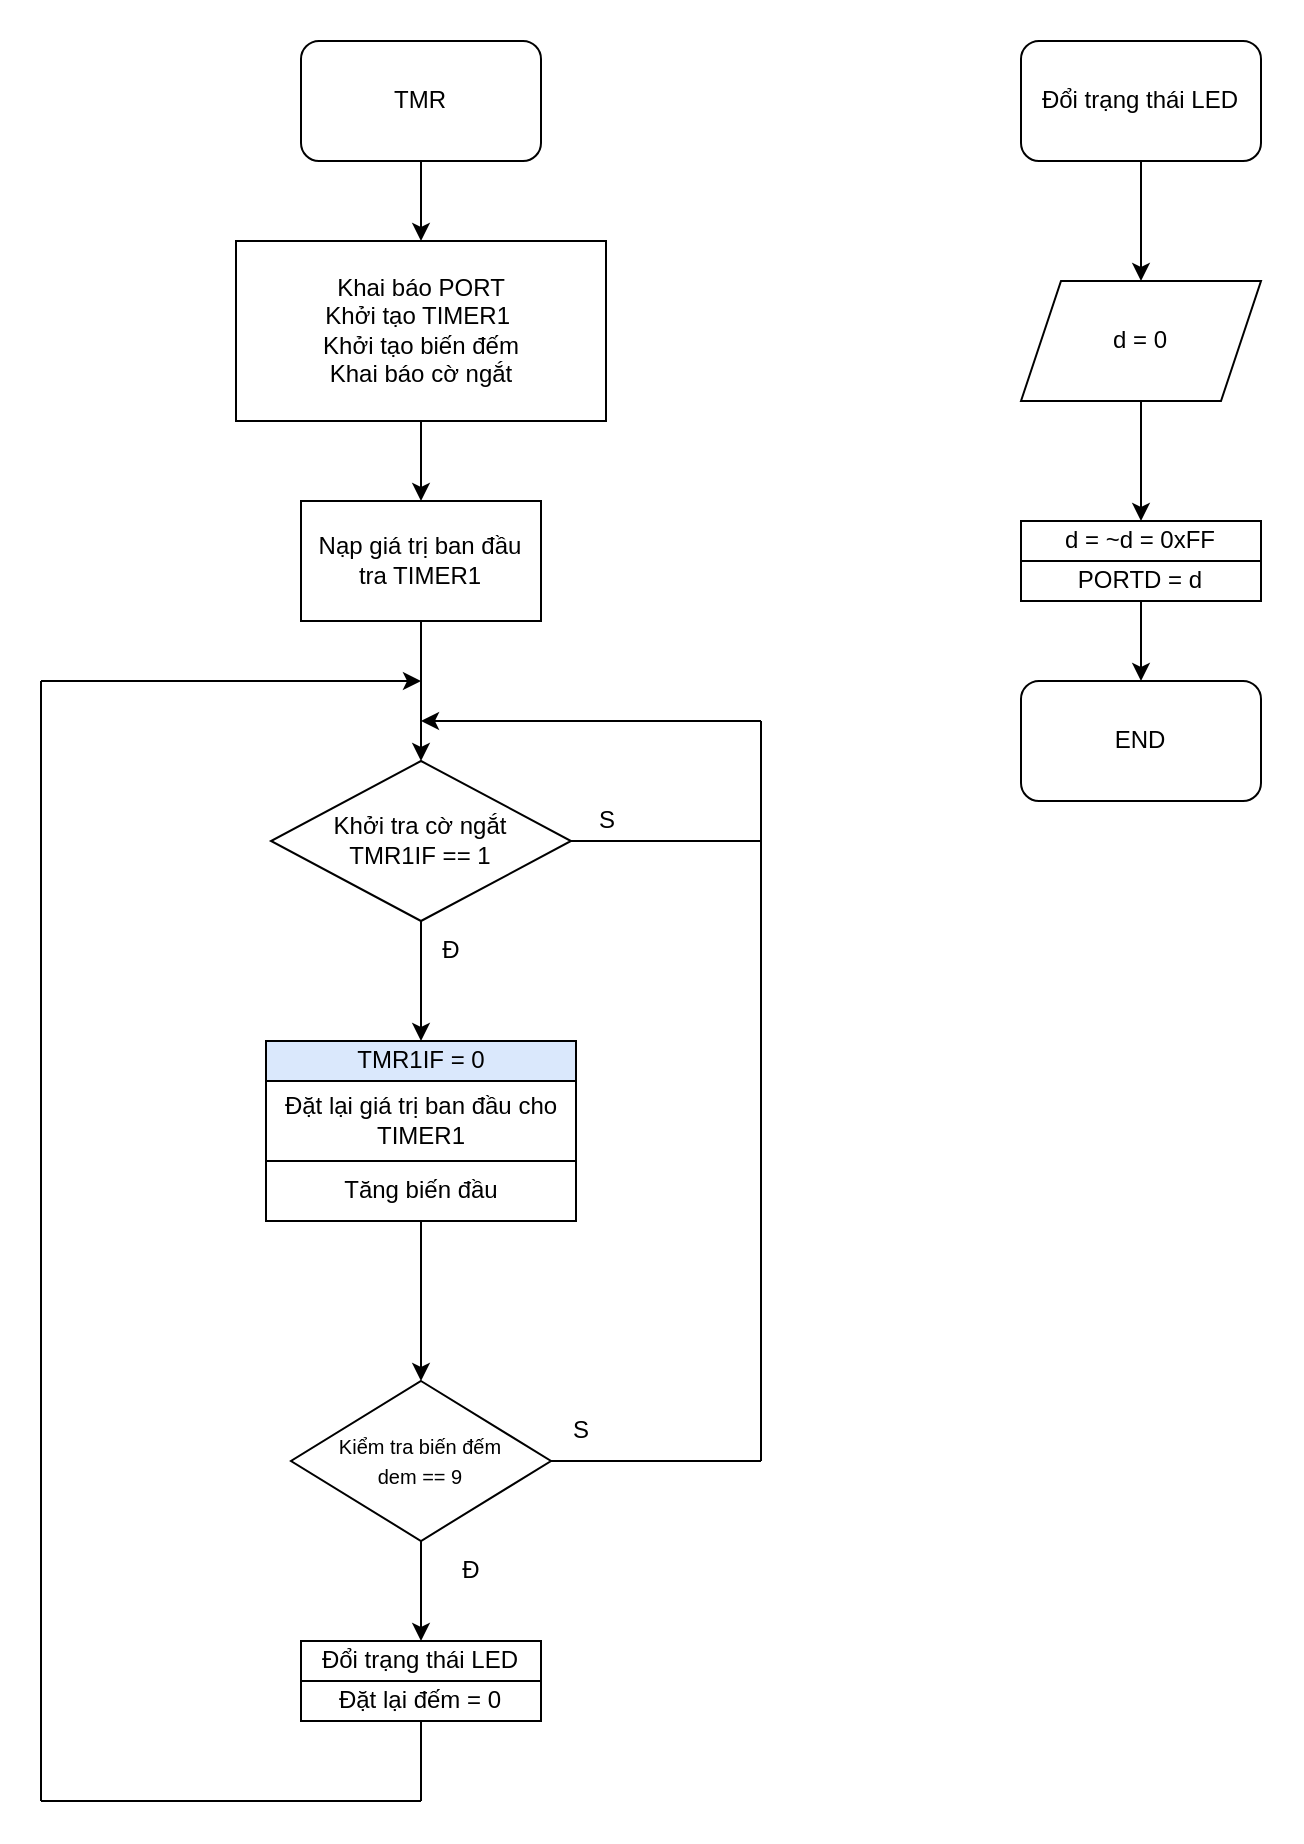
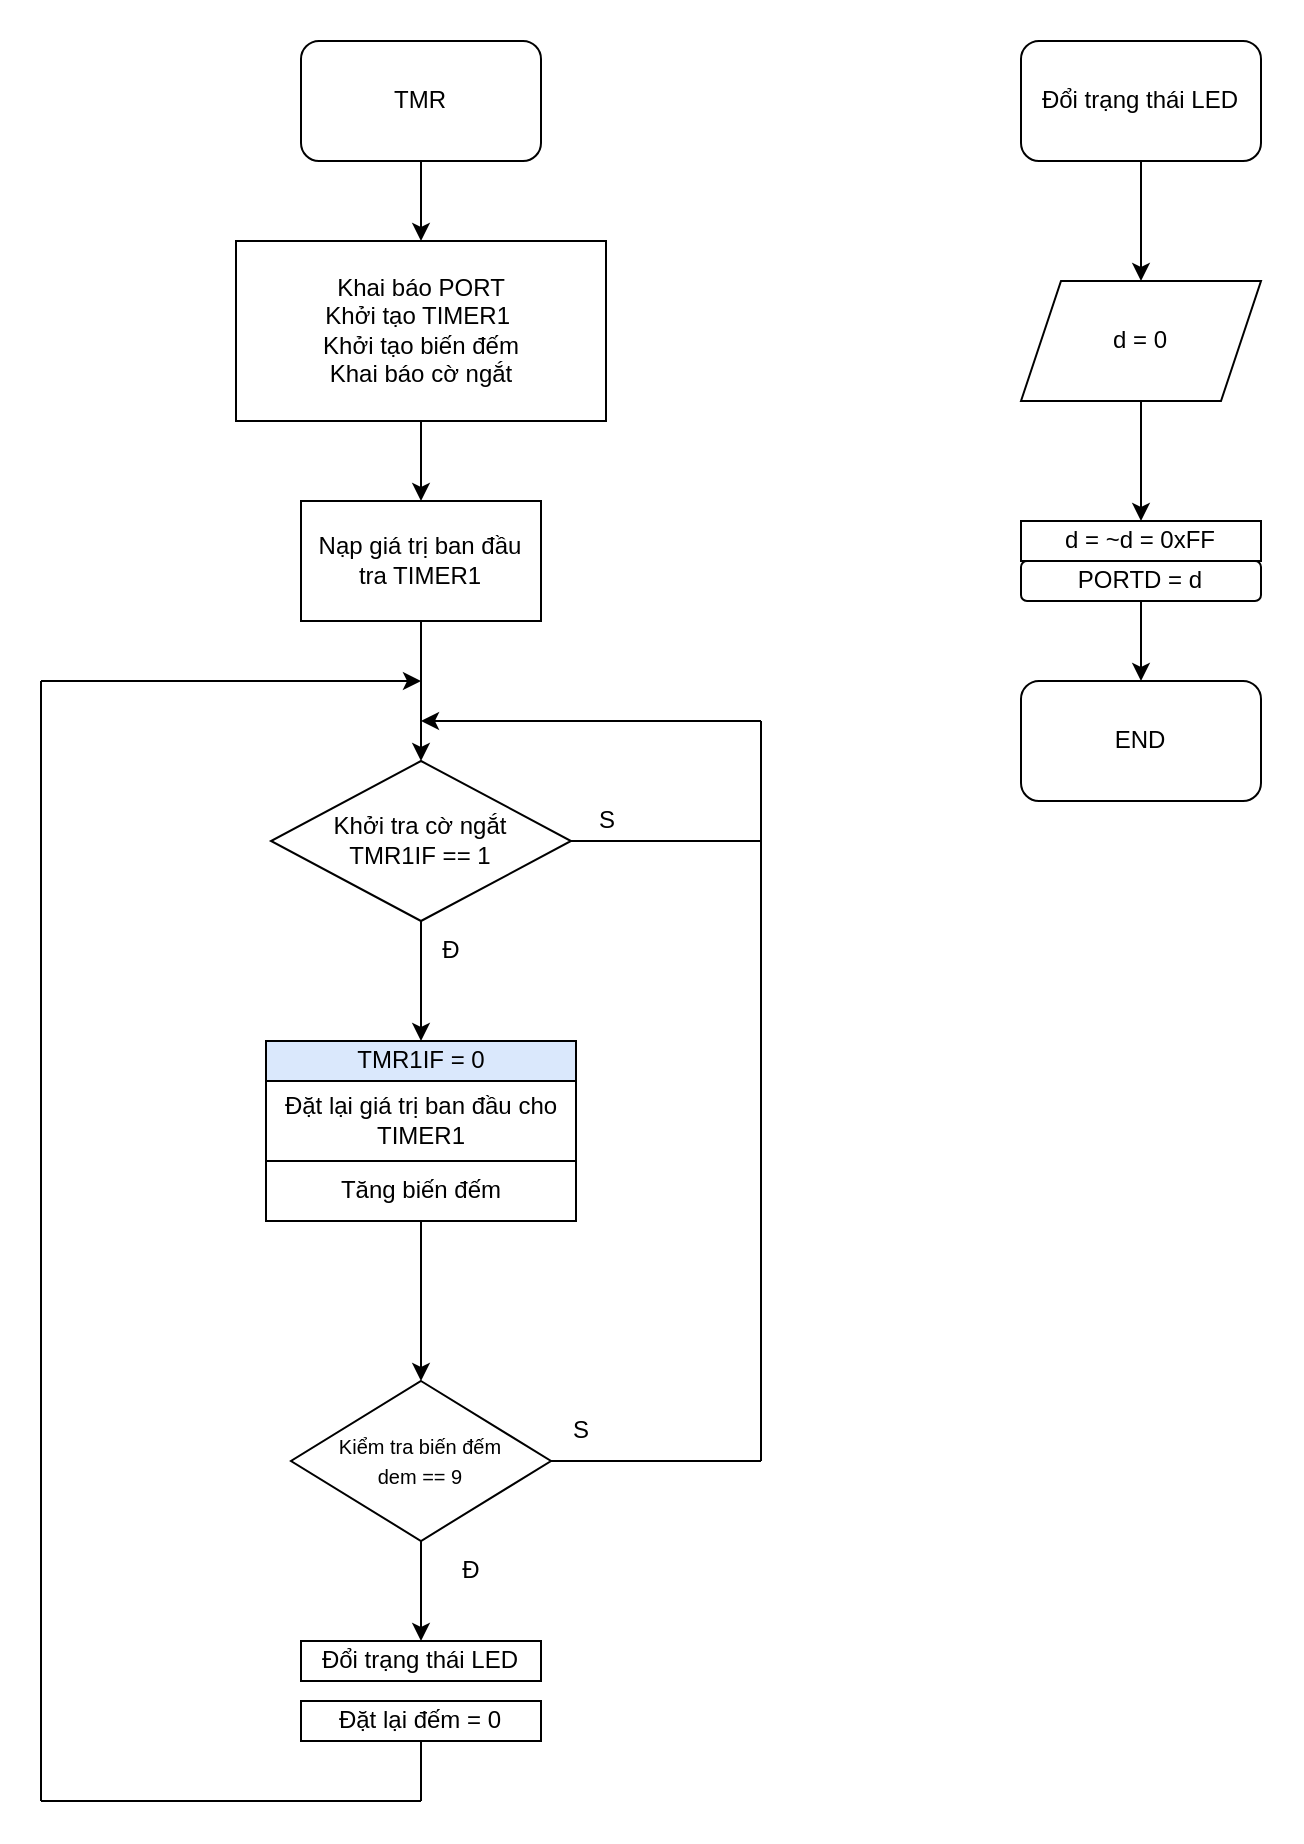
node "PORTD = d": shape rectangle -> rounded rectangle
node "Tăng biến đầu": label "Tăng biến đầu" -> "Tăng biến đếm"
node "Đặt lại đếm = 0": moved (421, 1701) -> (421, 1721)
